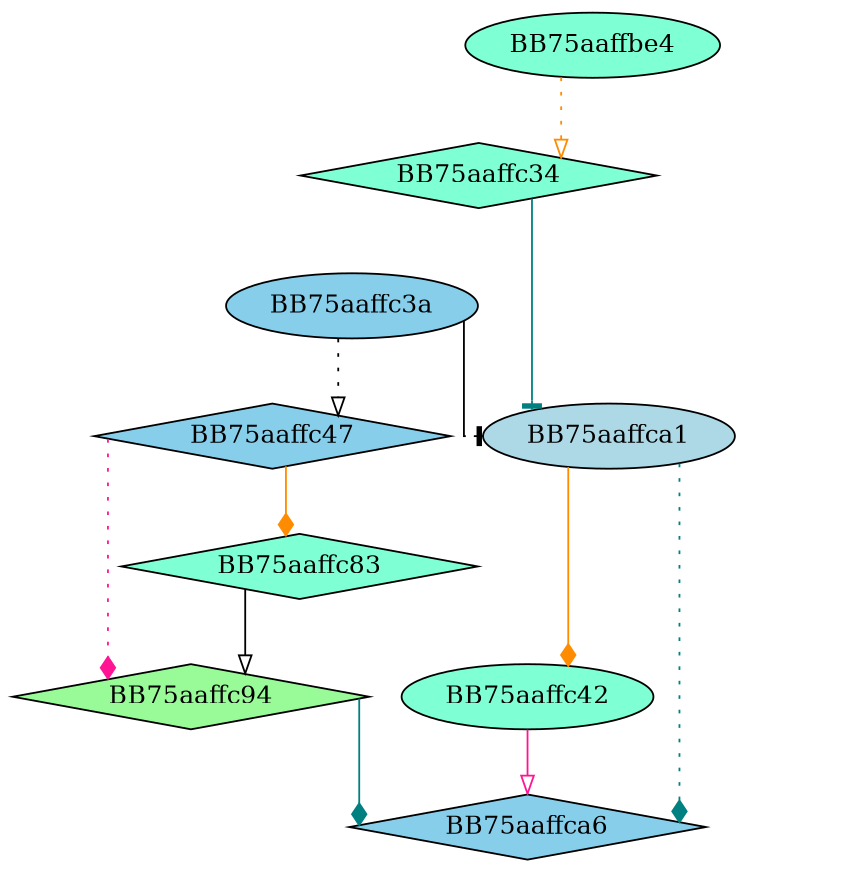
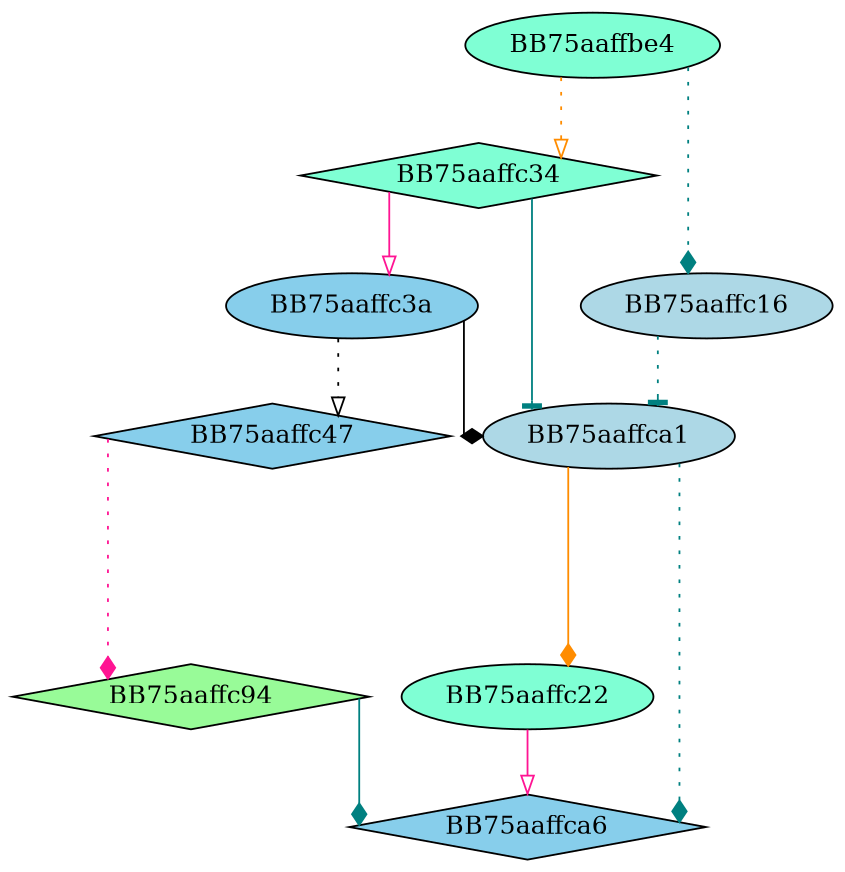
edge "BB75aaffc34" -> "BB75aaffc3a": added
node "BB75aaffc16": added
edge "BB75aaffc3a" -> "BB75aaffca1": arrowhead tee -> diamond
node "BB75aaffc83": removed
node "BB75aaffc42": label "BB75aaffc42" -> "BB75aaffc22"
